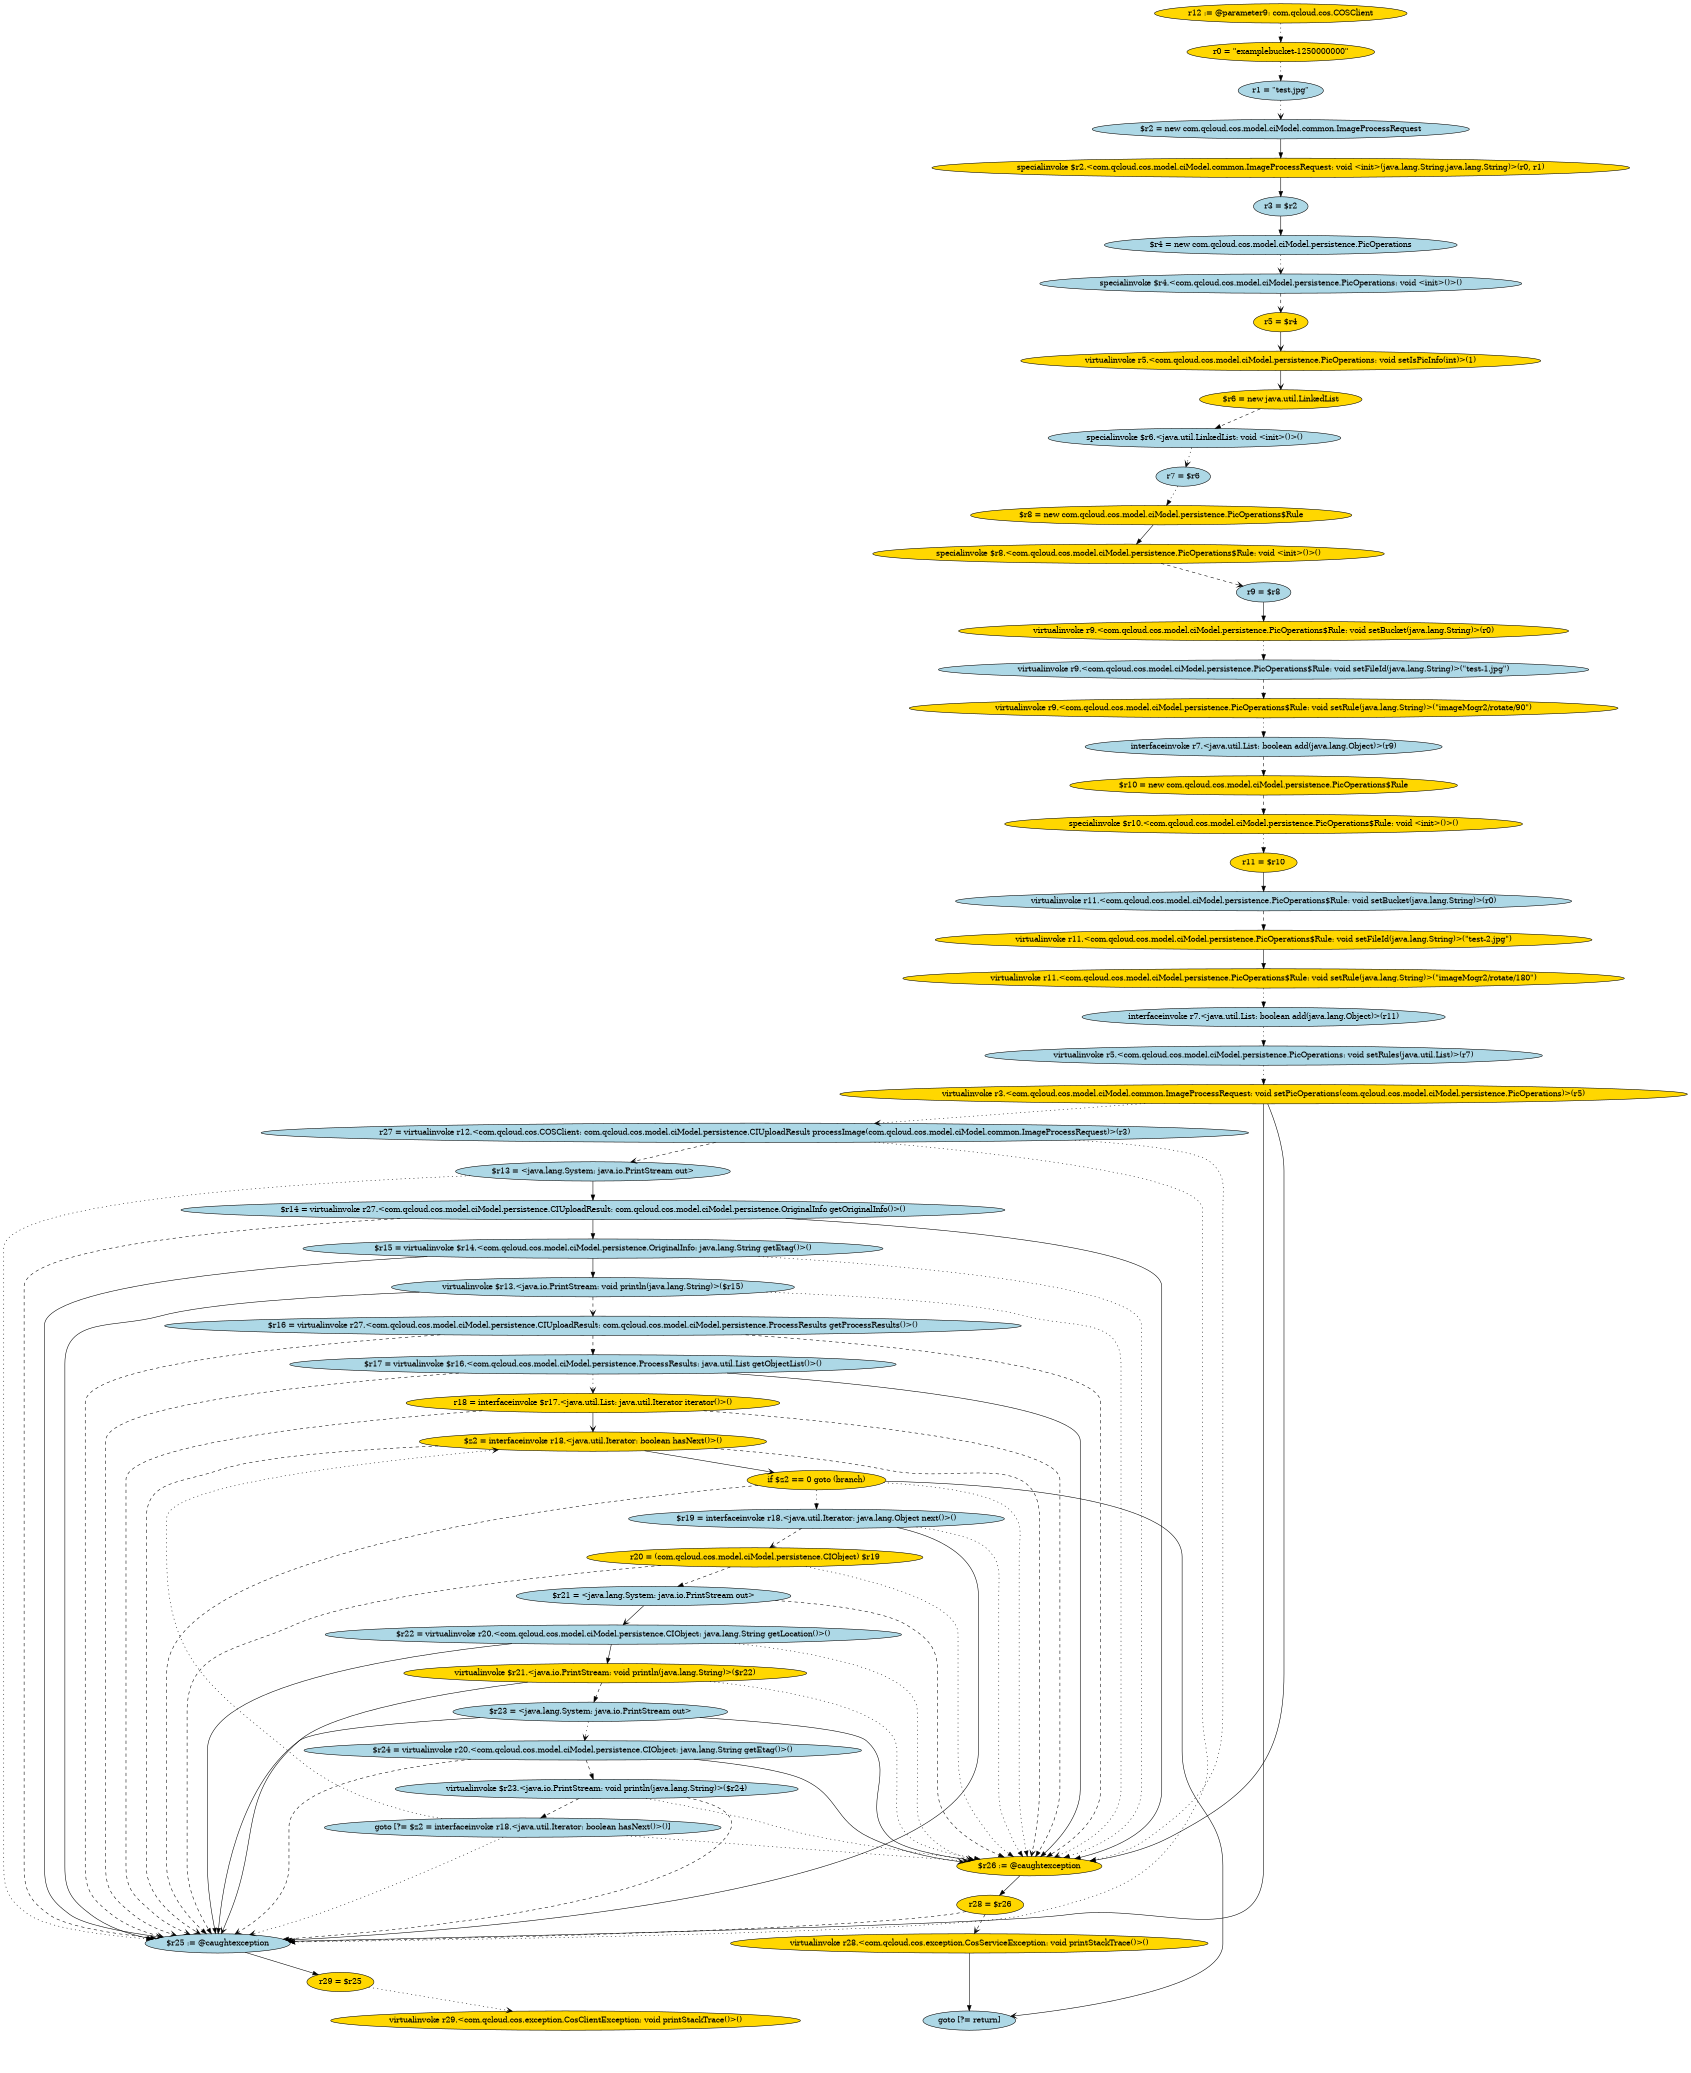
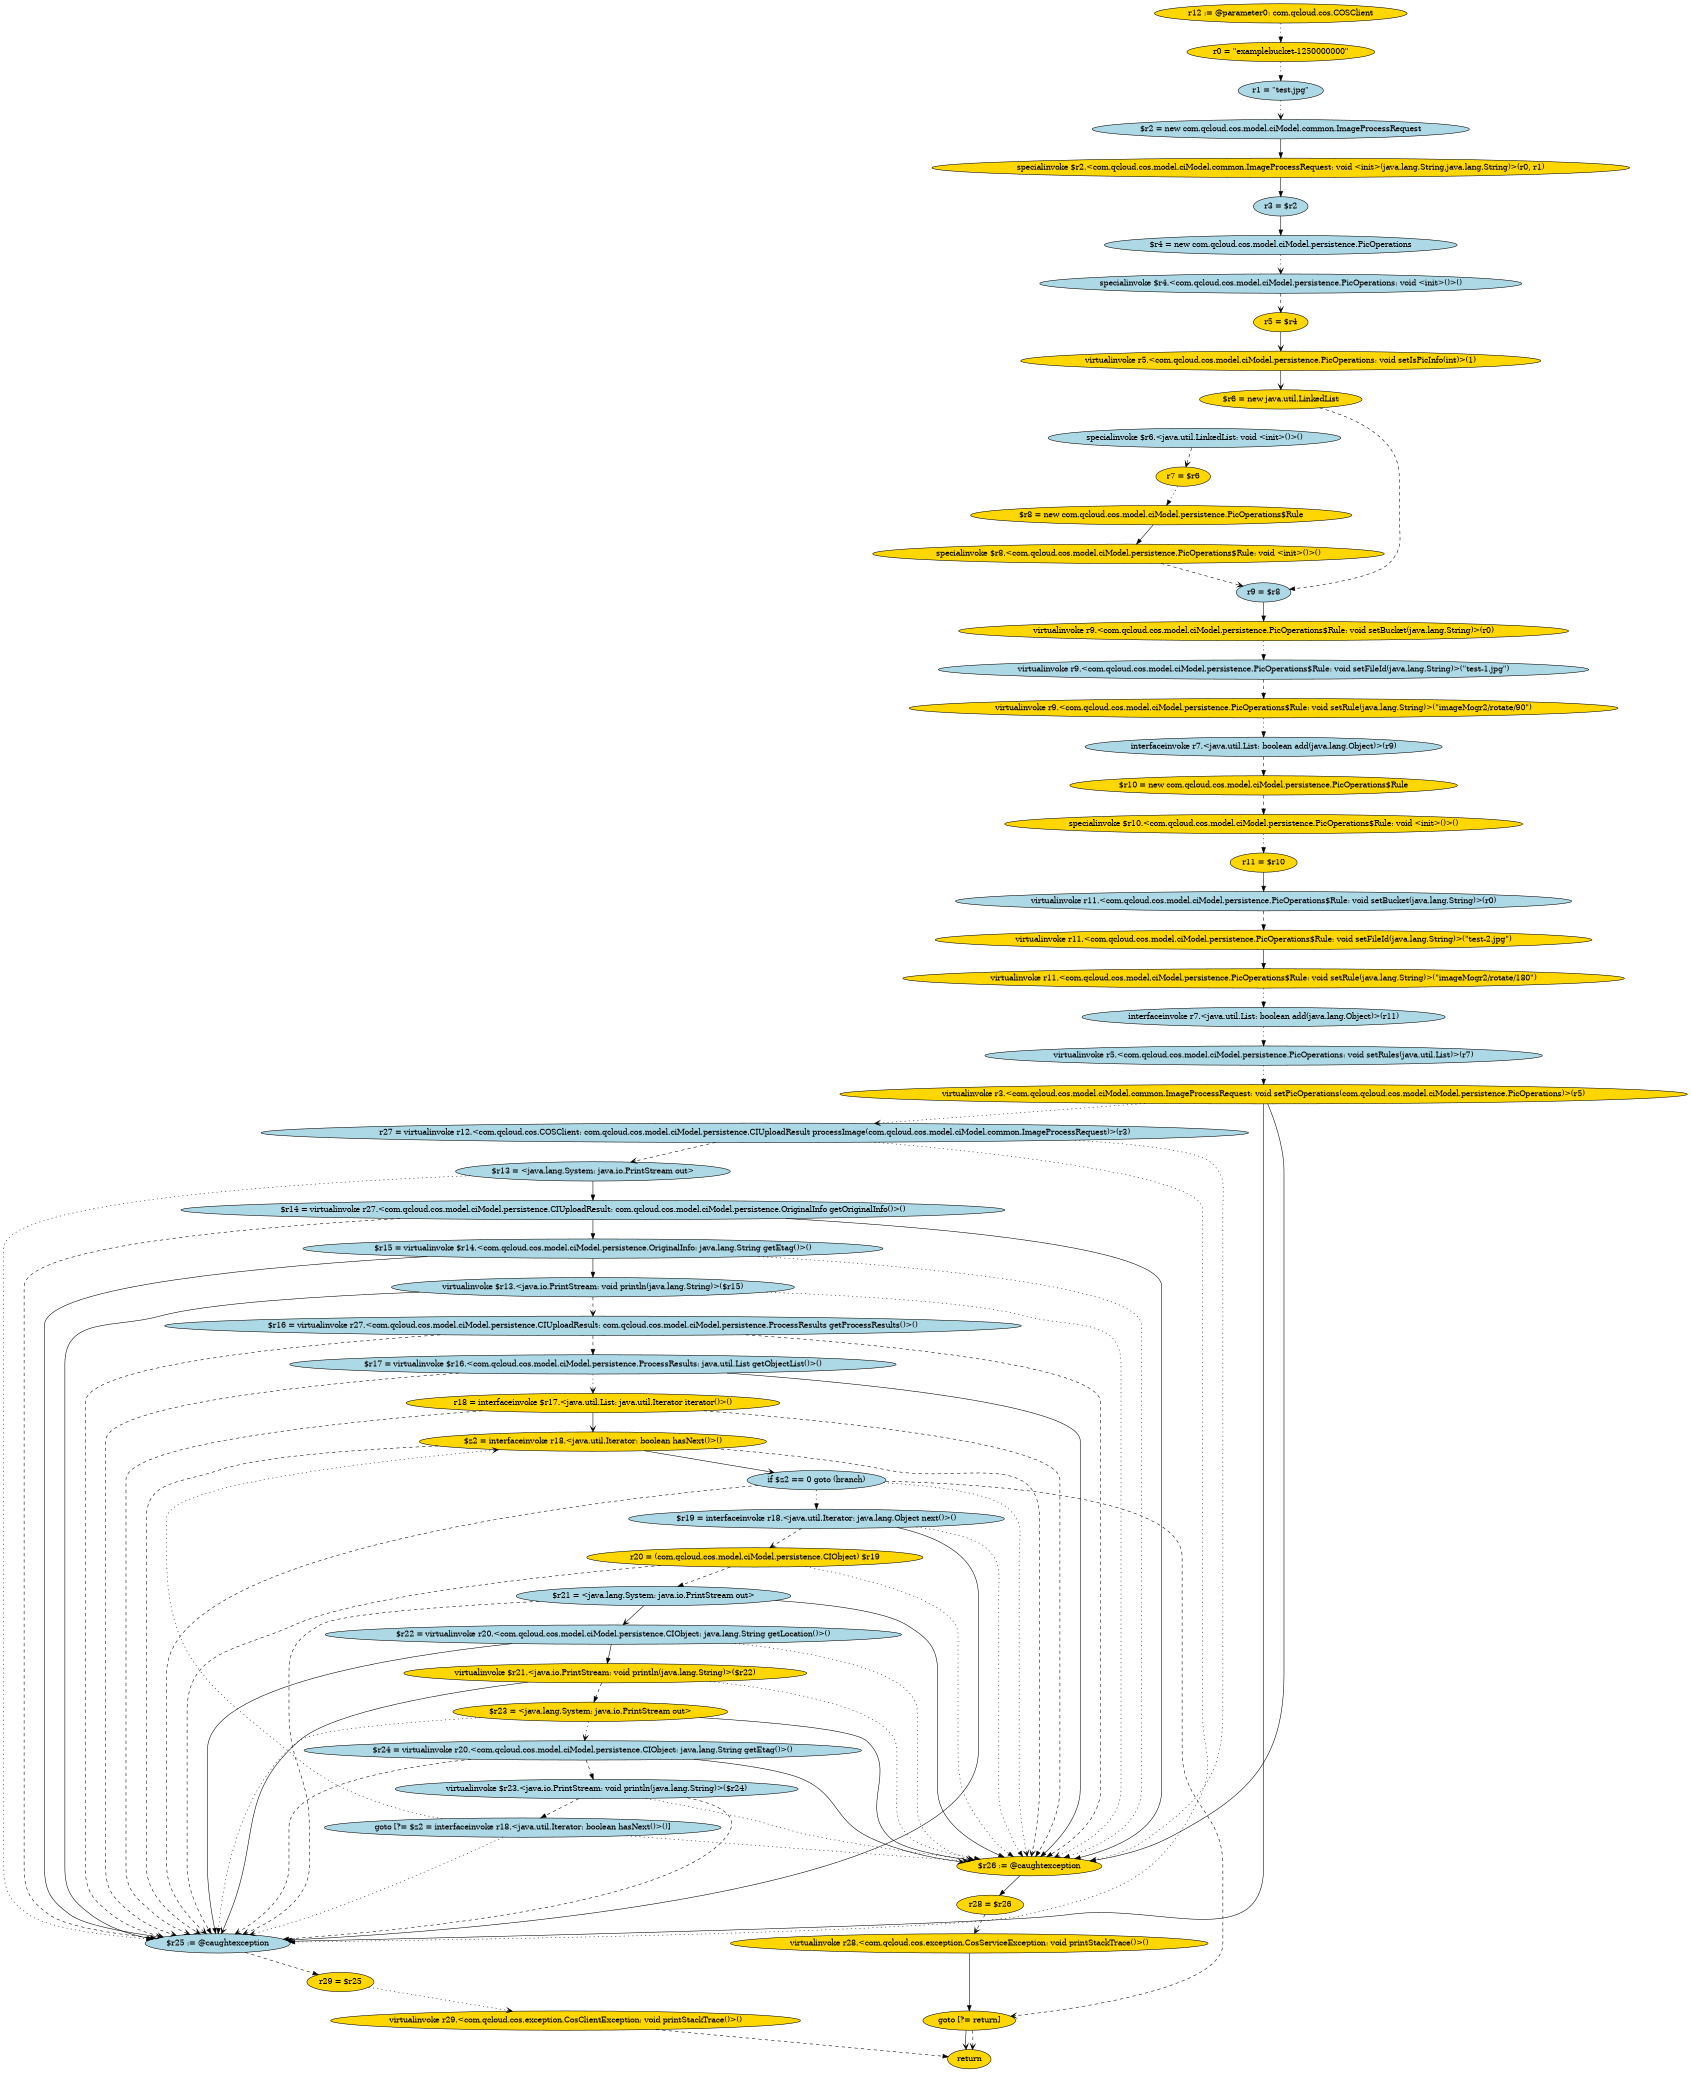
node "r12 := @parameter9: com.qcloud.cos.COSClient": label "r12 := @parameter9: com.qcloud.cos.COSClient" -> "r12 := @parameter0: com.qcloud.cos.COSClient"
edge "$r6 = new java.util.LinkedList" -> "specialinvoke $r6.<java.util.LinkedList: void <init>()>()": now "$r6 = new java.util.LinkedList" -> "r9 = $r8"
edge "specialinvoke $r6.<java.util.LinkedList: void <init>()>()" -> "r7 = $r6": style dotted -> dashed
node "r7 = $r6": fillcolor lightblue -> gold
node "if $z2 == 0 goto (branch)": fillcolor gold -> lightblue
edge "if $z2 == 0 goto (branch)" -> "$r25 := @caughtexception": arrowhead normal -> vee
edge "if $z2 == 0 goto (branch)" -> "$r26 := @caughtexception": arrowhead normal -> vee
edge "$r21 = <java.lang.System: java.io.PrintStream out>" -> "$r26 := @caughtexception": style dashed -> solid
edge "if $z2 == 0 goto (branch)" -> "goto [?= return]": style solid -> dashed
node "$r23 = <java.lang.System: java.io.PrintStream out>": fillcolor lightblue -> gold
edge "$r23 = <java.lang.System: java.io.PrintStream out>" -> "$r25 := @caughtexception": style solid -> dotted
edge "r28 = $r26" -> "$r25 := @caughtexception": now "$r21 = <java.lang.System: java.io.PrintStream out>" -> "$r25 := @caughtexception"
edge "$r25 := @caughtexception" -> "r29 = $r25": style solid -> dashed
node "goto [?= return]": fillcolor lightblue -> gold
node "return": added
